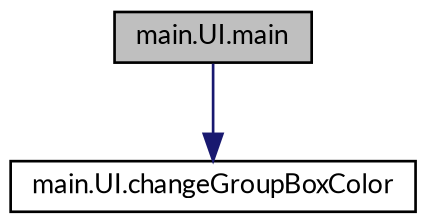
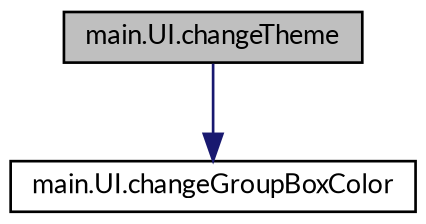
node "main.UI.main": label "main.UI.main" -> "main.UI.changeTheme"
